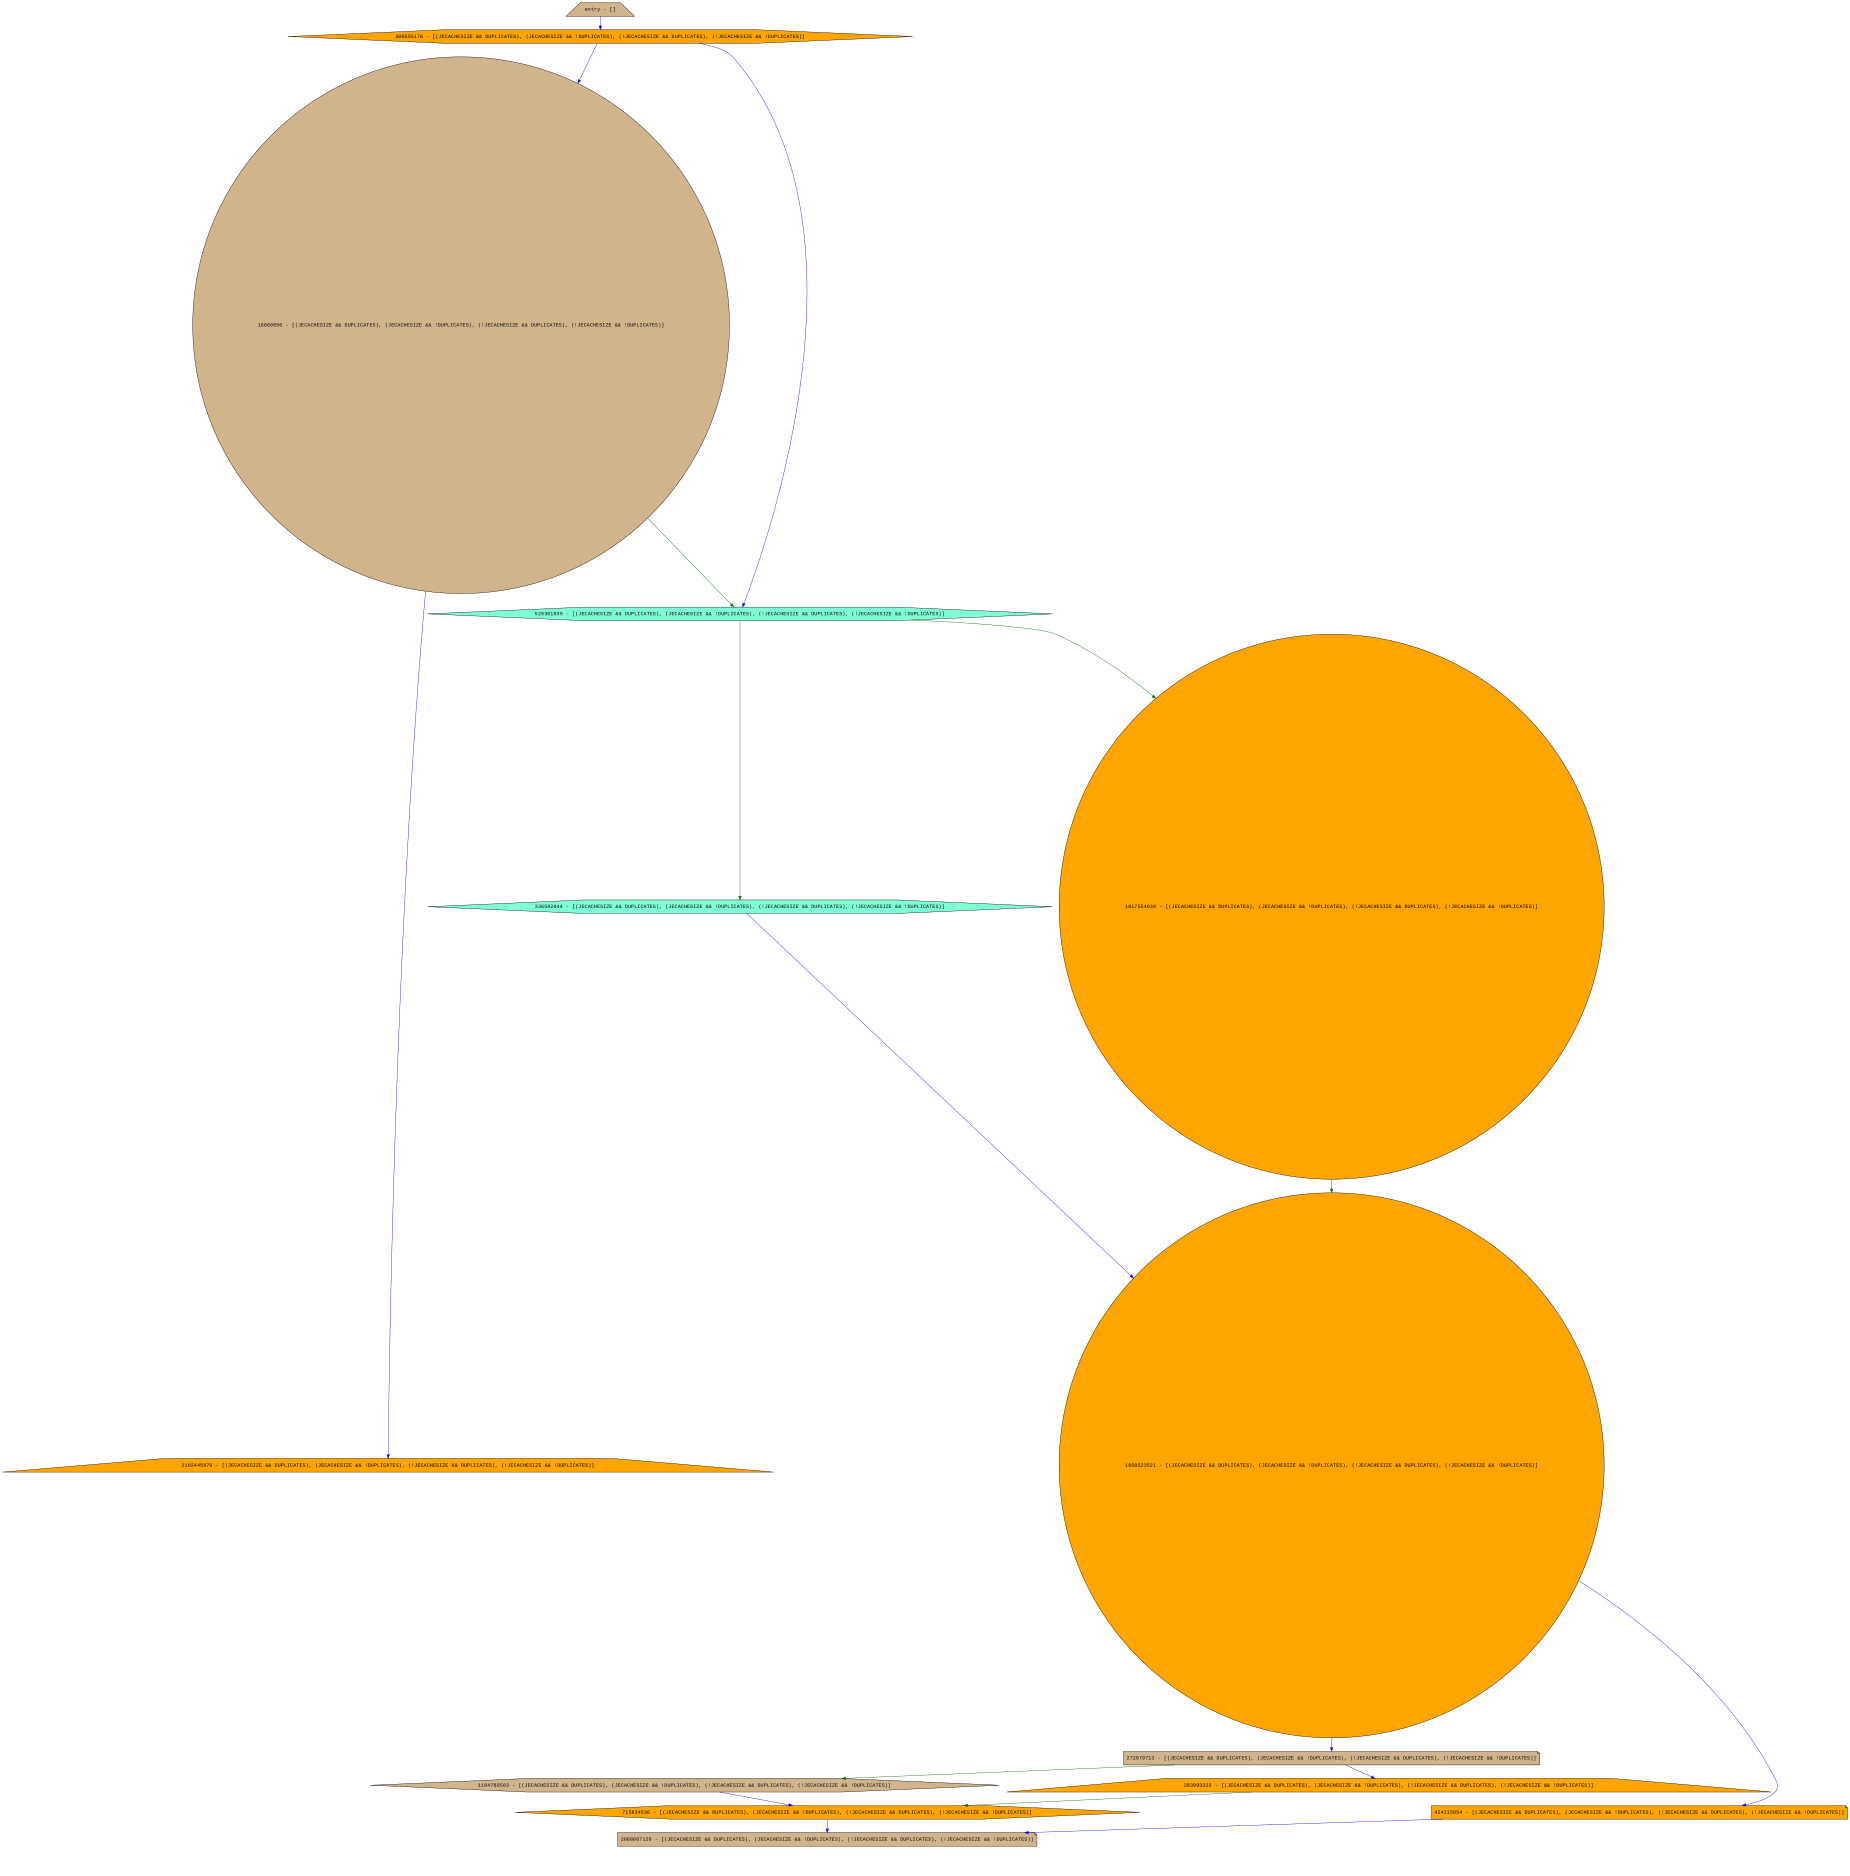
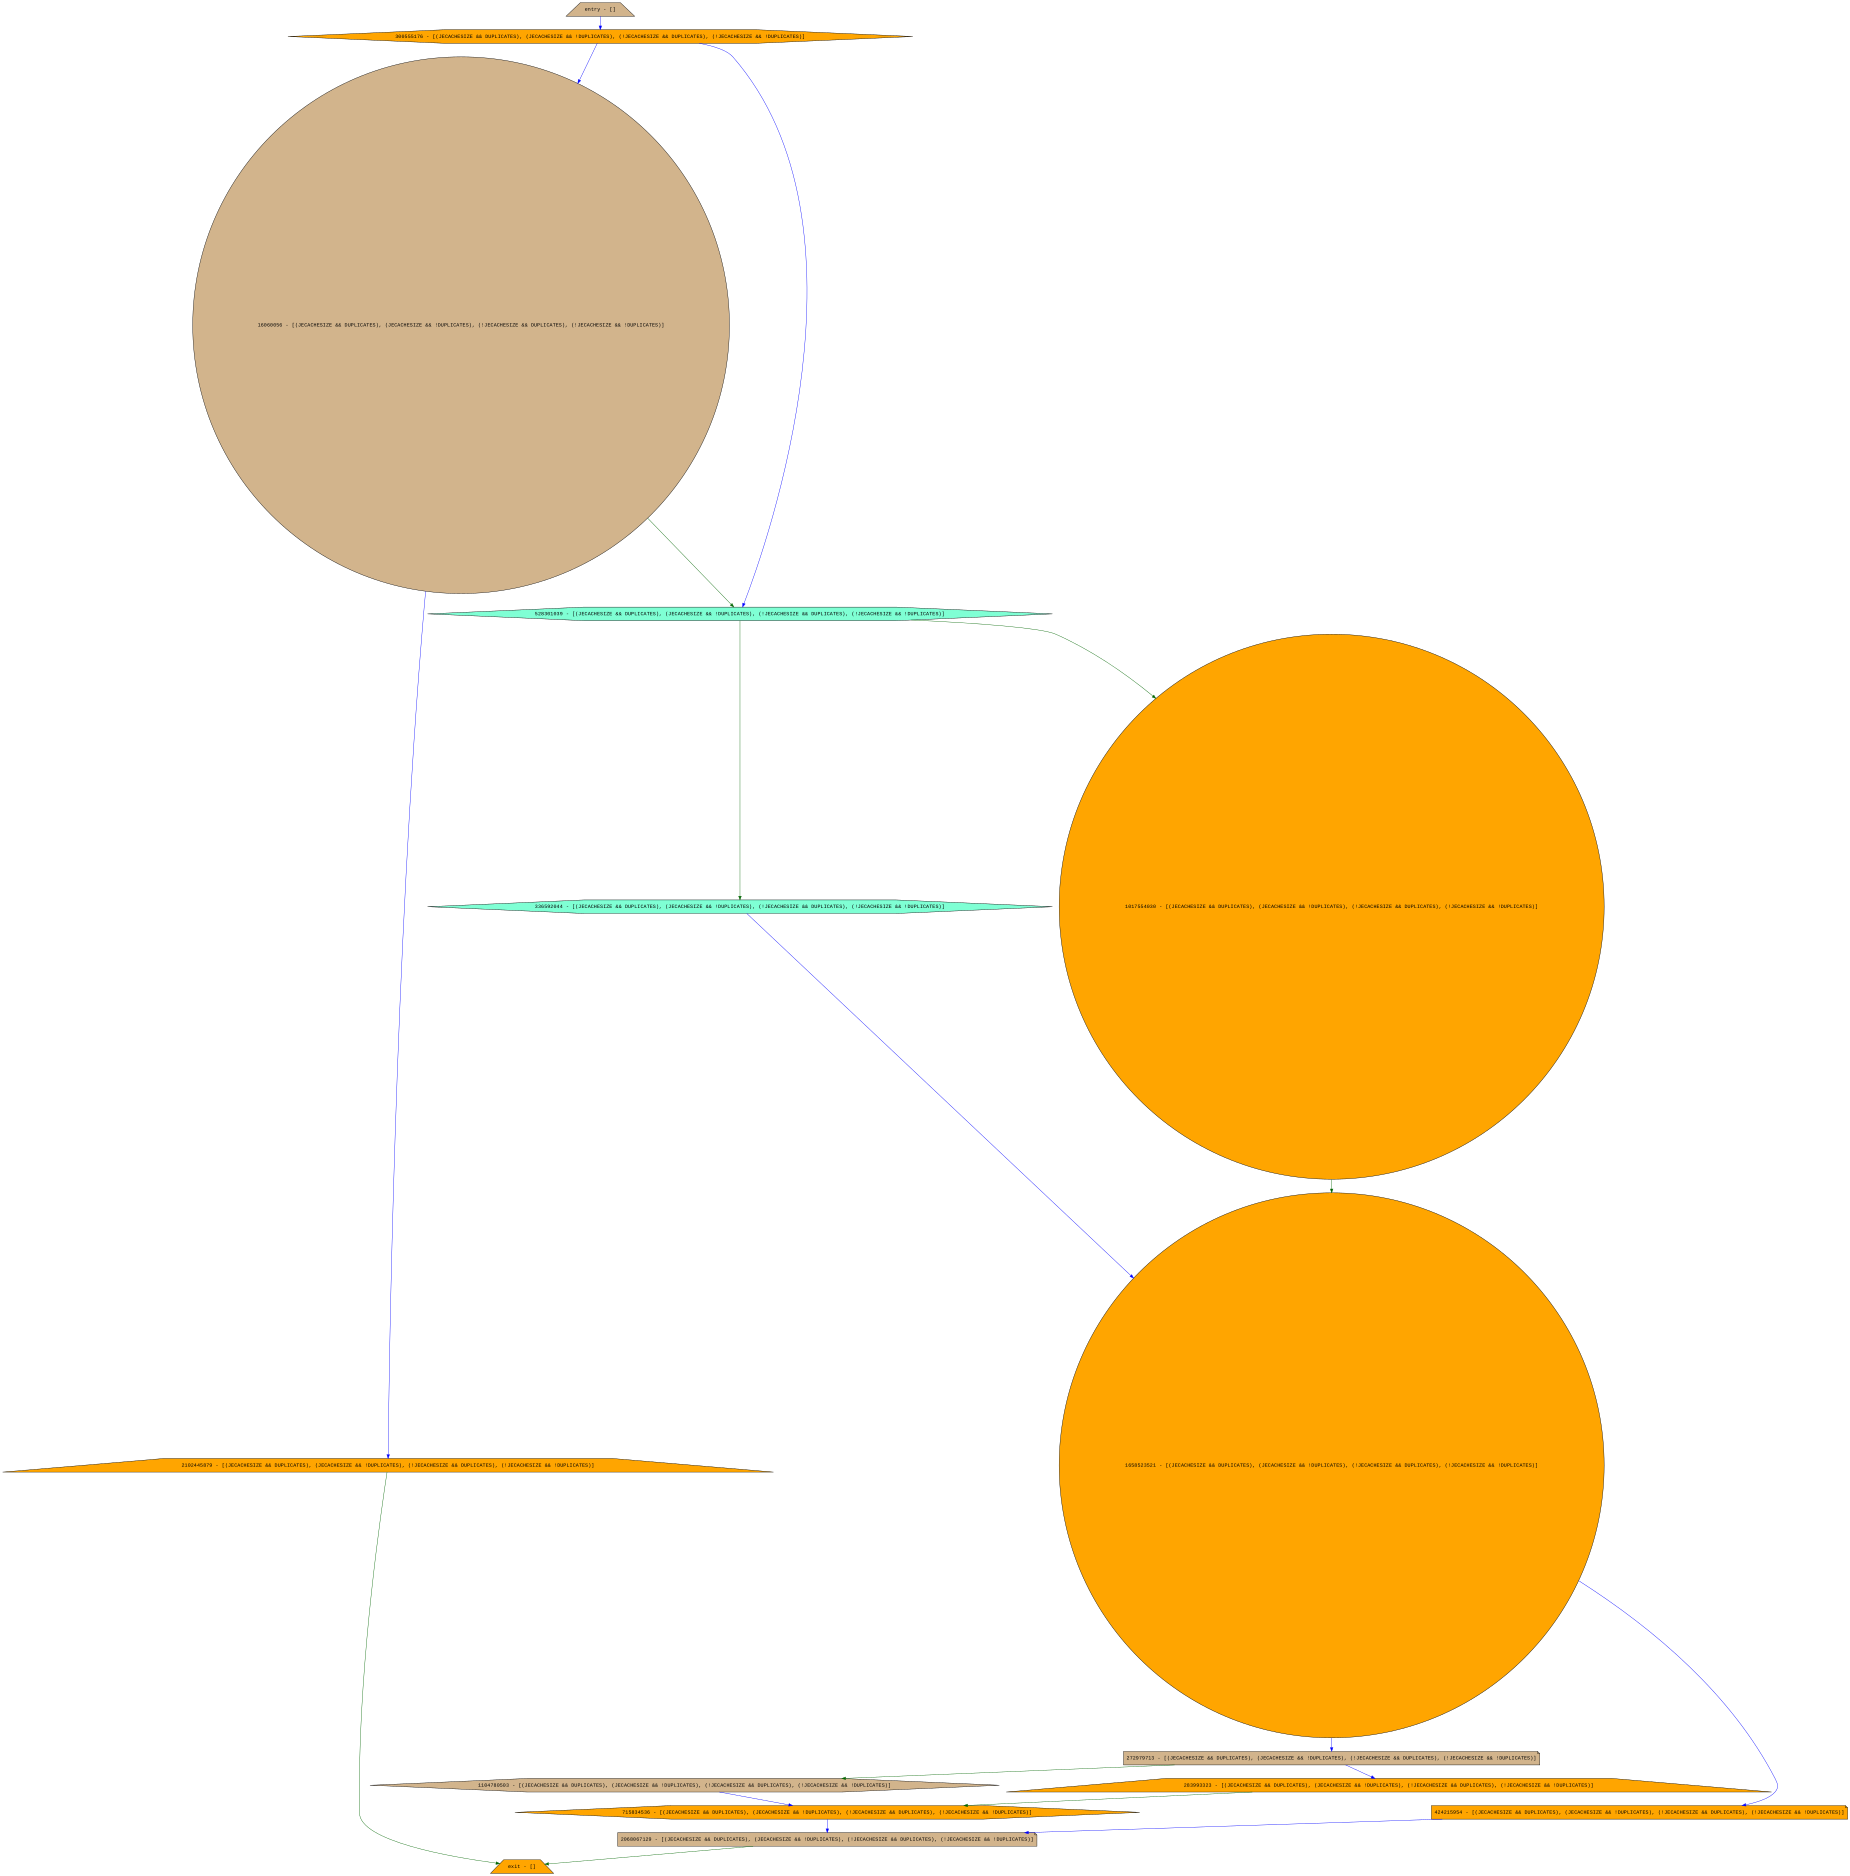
node "exit - []": added
